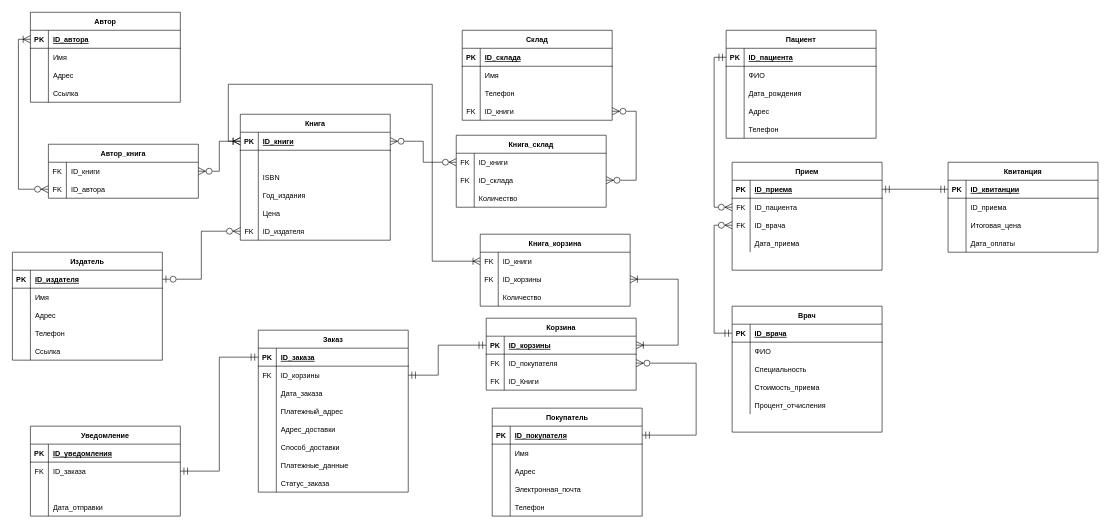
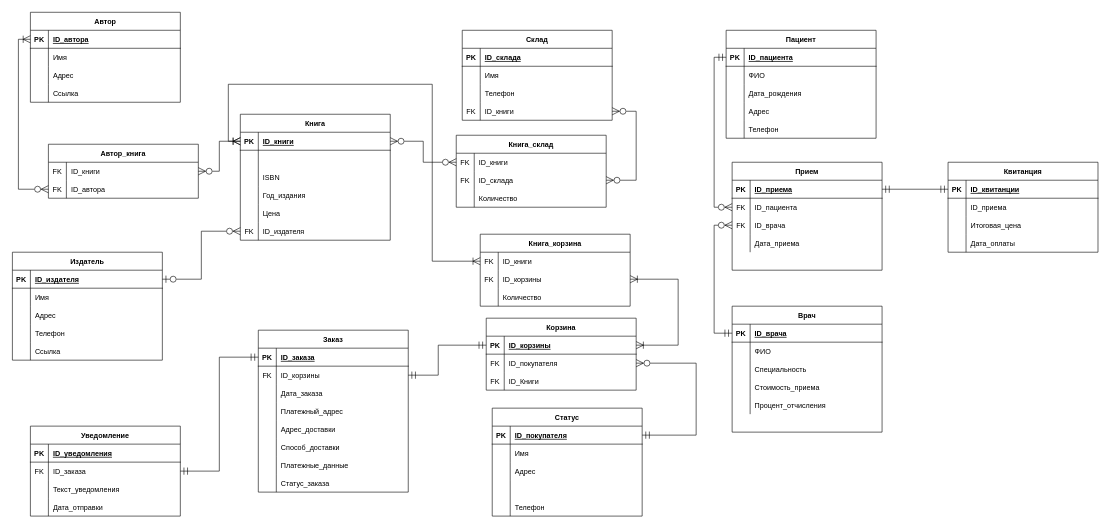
node "Покупатель": label "Покупатель" -> "Статус"
node "Текст_уведомления": added
node "Электронная_почта": removed
